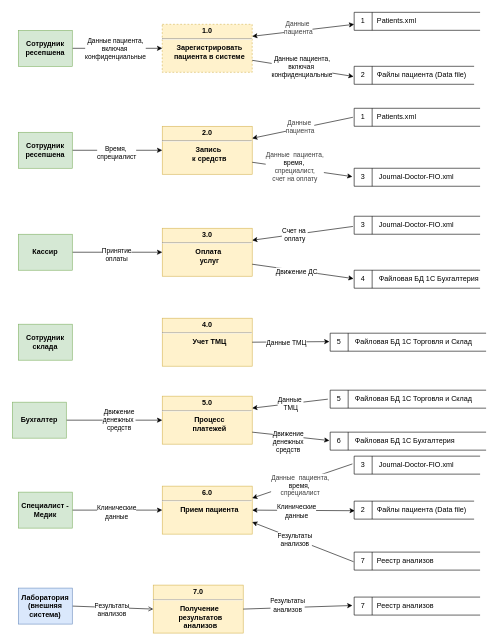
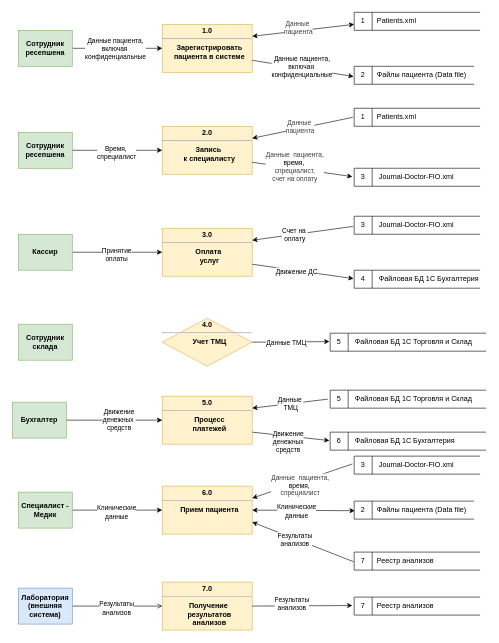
node "1.0 Зарегистрировать пациента в системе": style dashed -> solid
node "2.0 Запись к средств": label "2.0 Запись к средств" -> "2.0 Запись к специалисту"
node "4.0 Учет ТМЦ": shape rectangle -> diamond
node "7.0 Получение результатов анализов": moved (198, 609) -> (207, 606)
